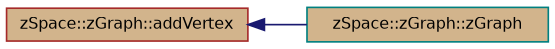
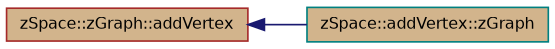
node "zSpace::zGraph::zGraph": label "zSpace::zGraph::zGraph" -> "zSpace::addVertex::zGraph"
